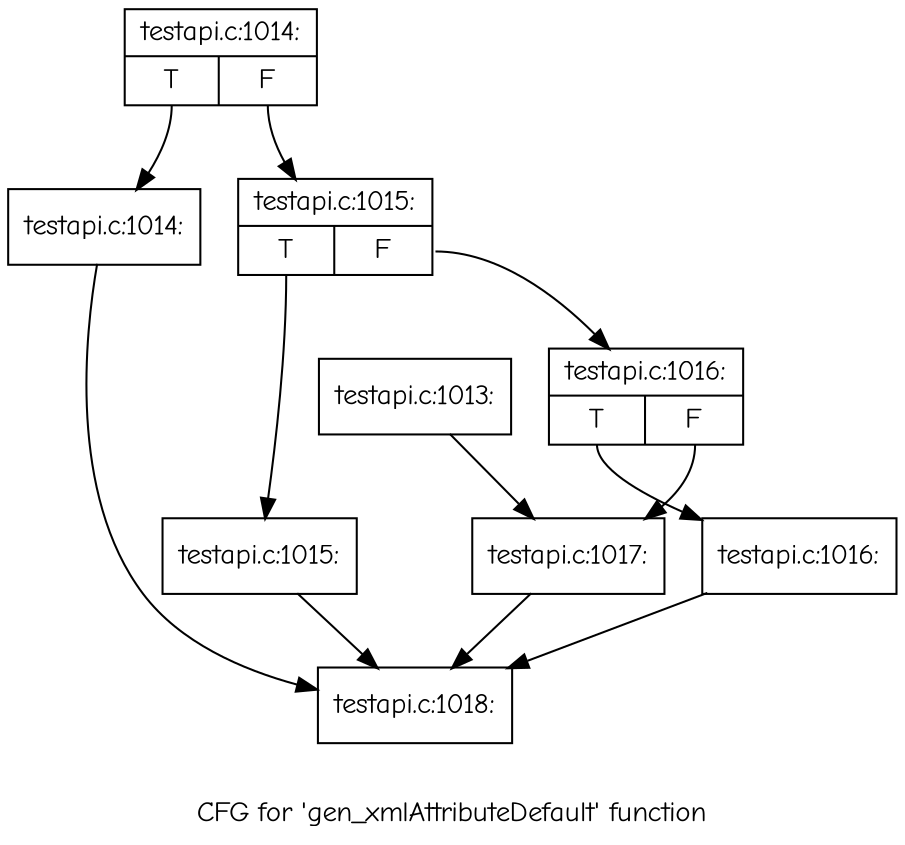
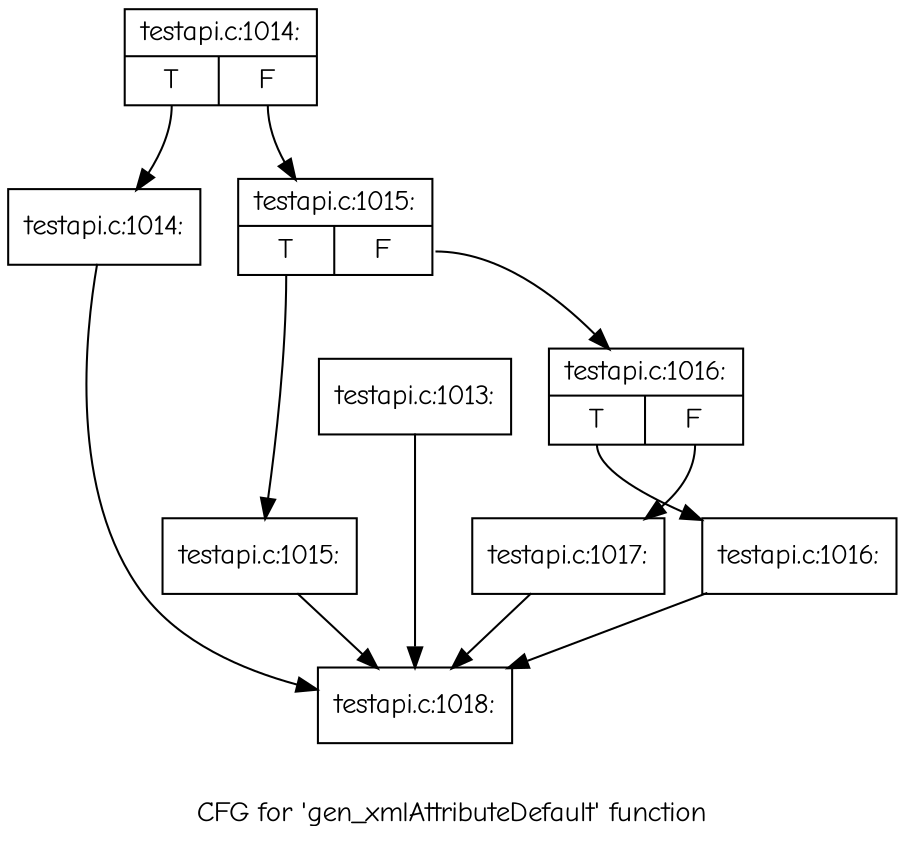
edge "testapi.c:1013:" -> "testapi.c:1017:": now "testapi.c:1013:" -> "testapi.c:1018:"
